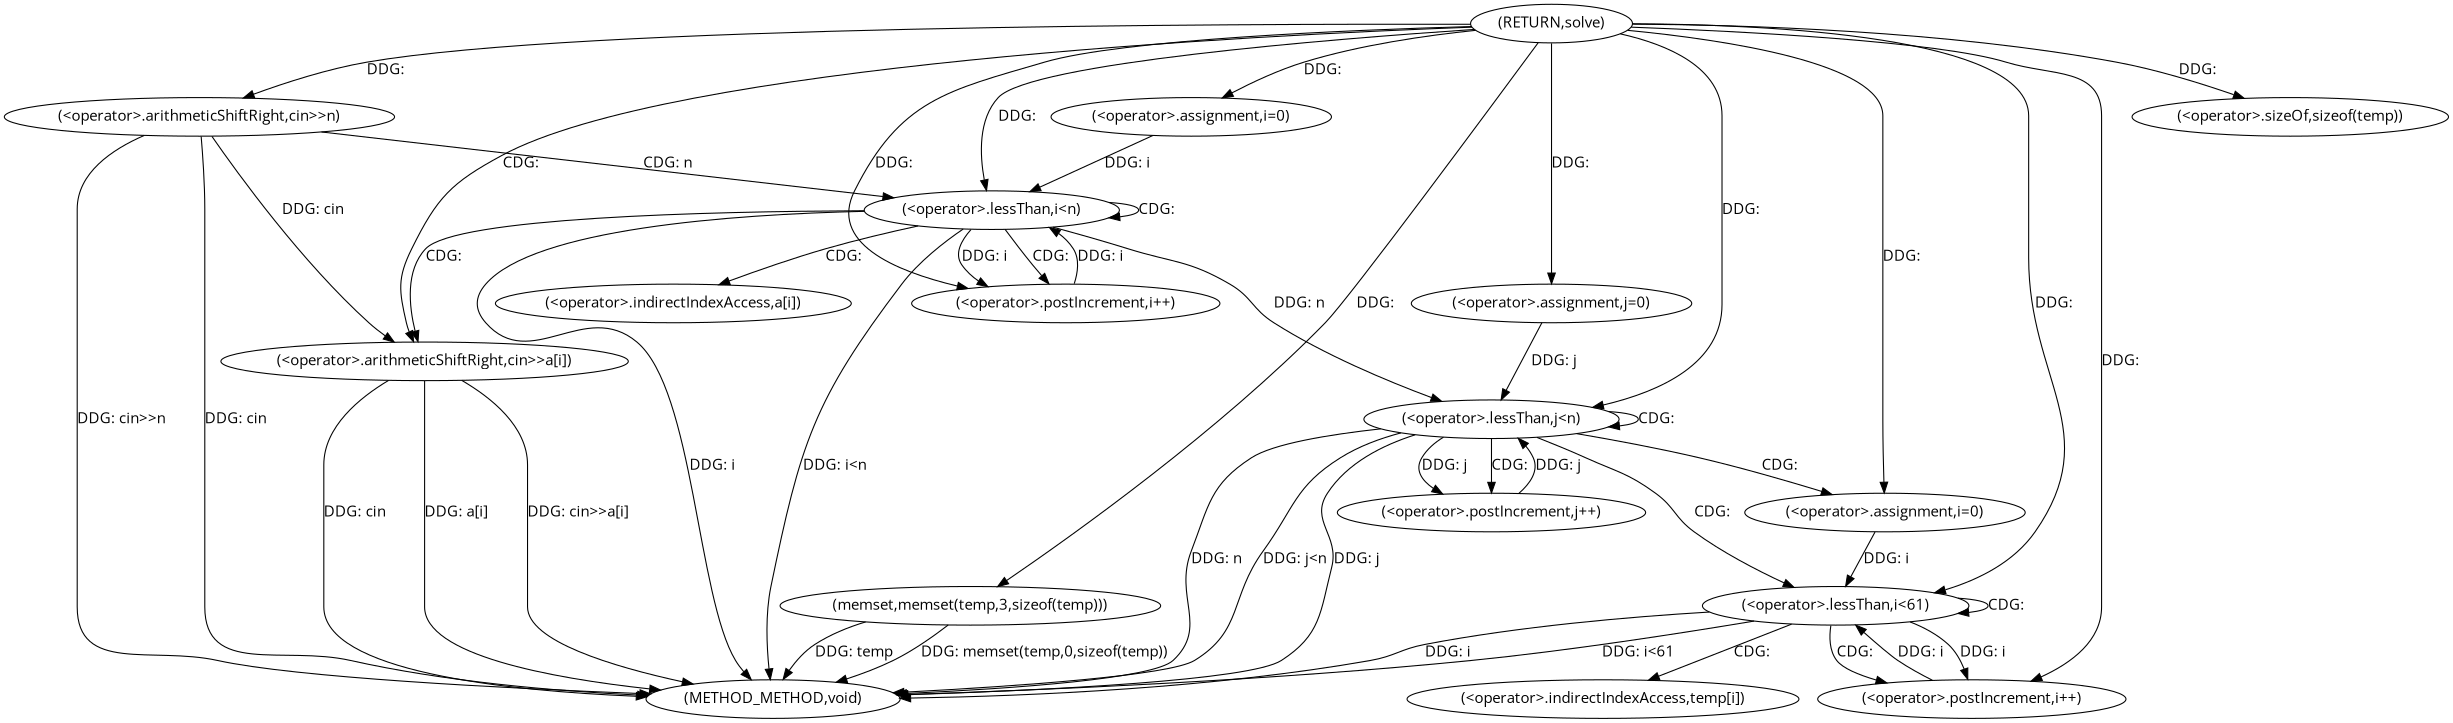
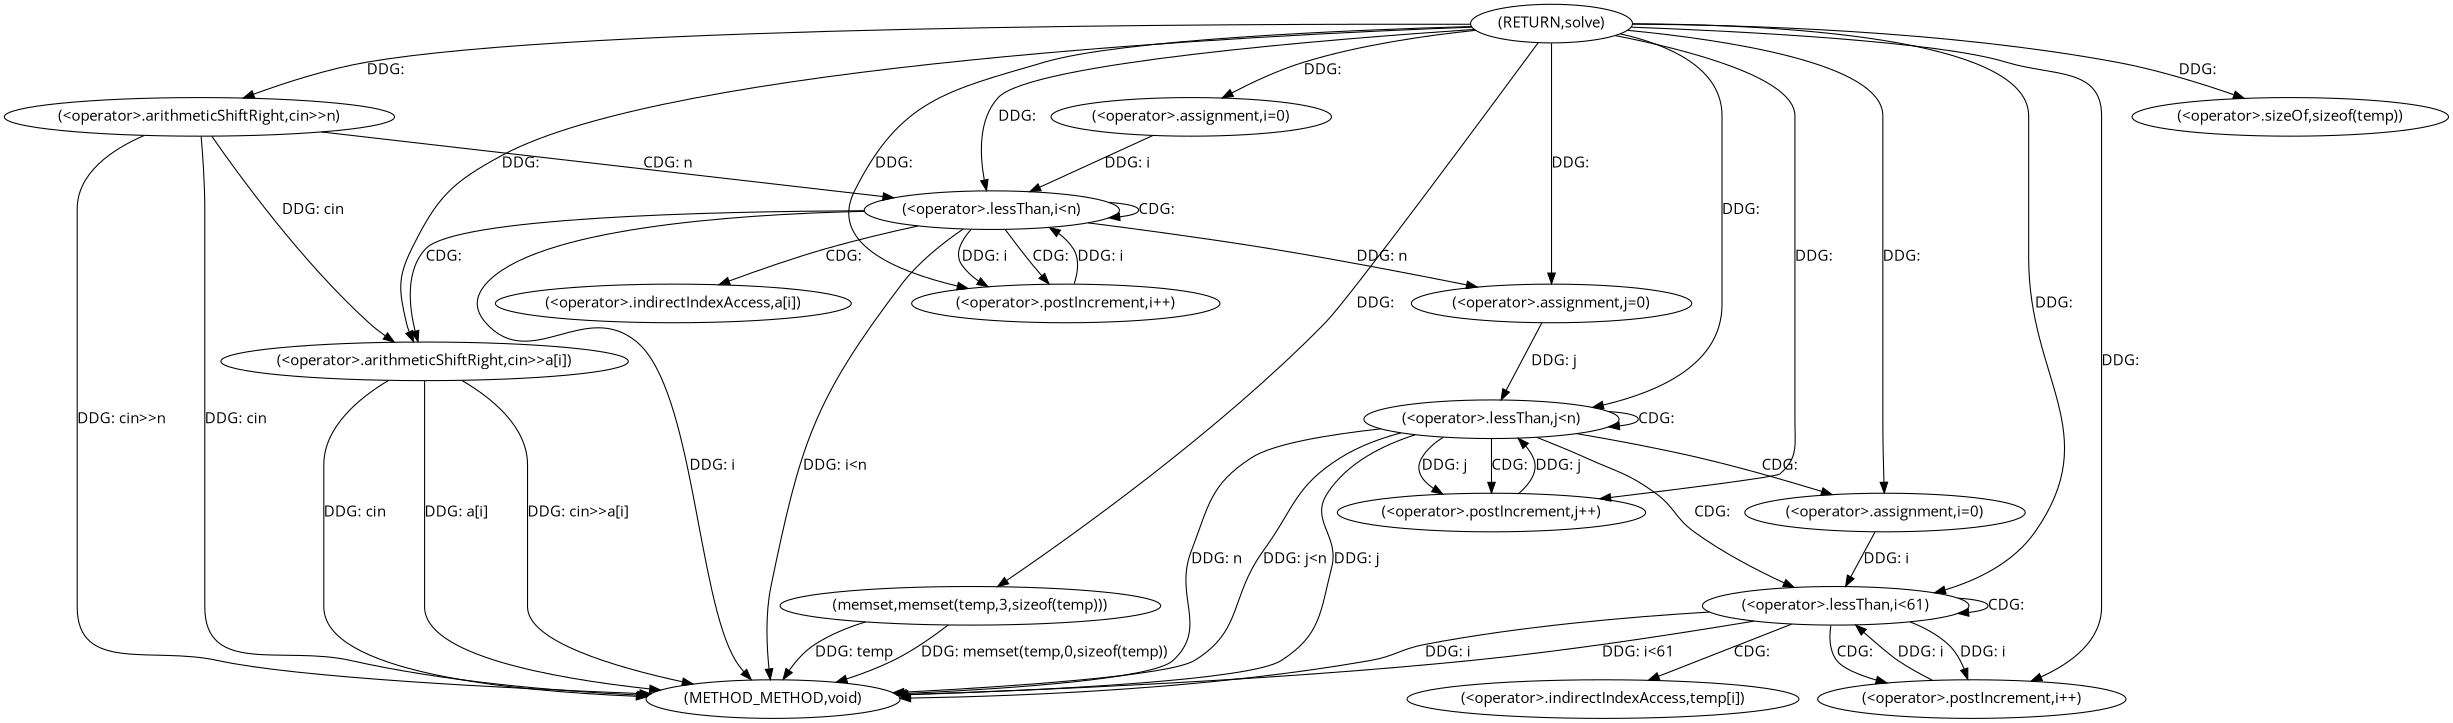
edge "(RETURN,solve)" -> "(<operator>.arithmeticShiftRight,cin>>a[i])": label "CDG: " -> "DDG: "
edge "(RETURN,solve)" -> "(<operator>.postIncrement,j++)": added, label "DDG:"
edge "(<operator>.lessThan,i<n)" -> "(<operator>.lessThan,j<n)": now "(<operator>.lessThan,i<n)" -> "(<operator>.assignment,j=0)"
